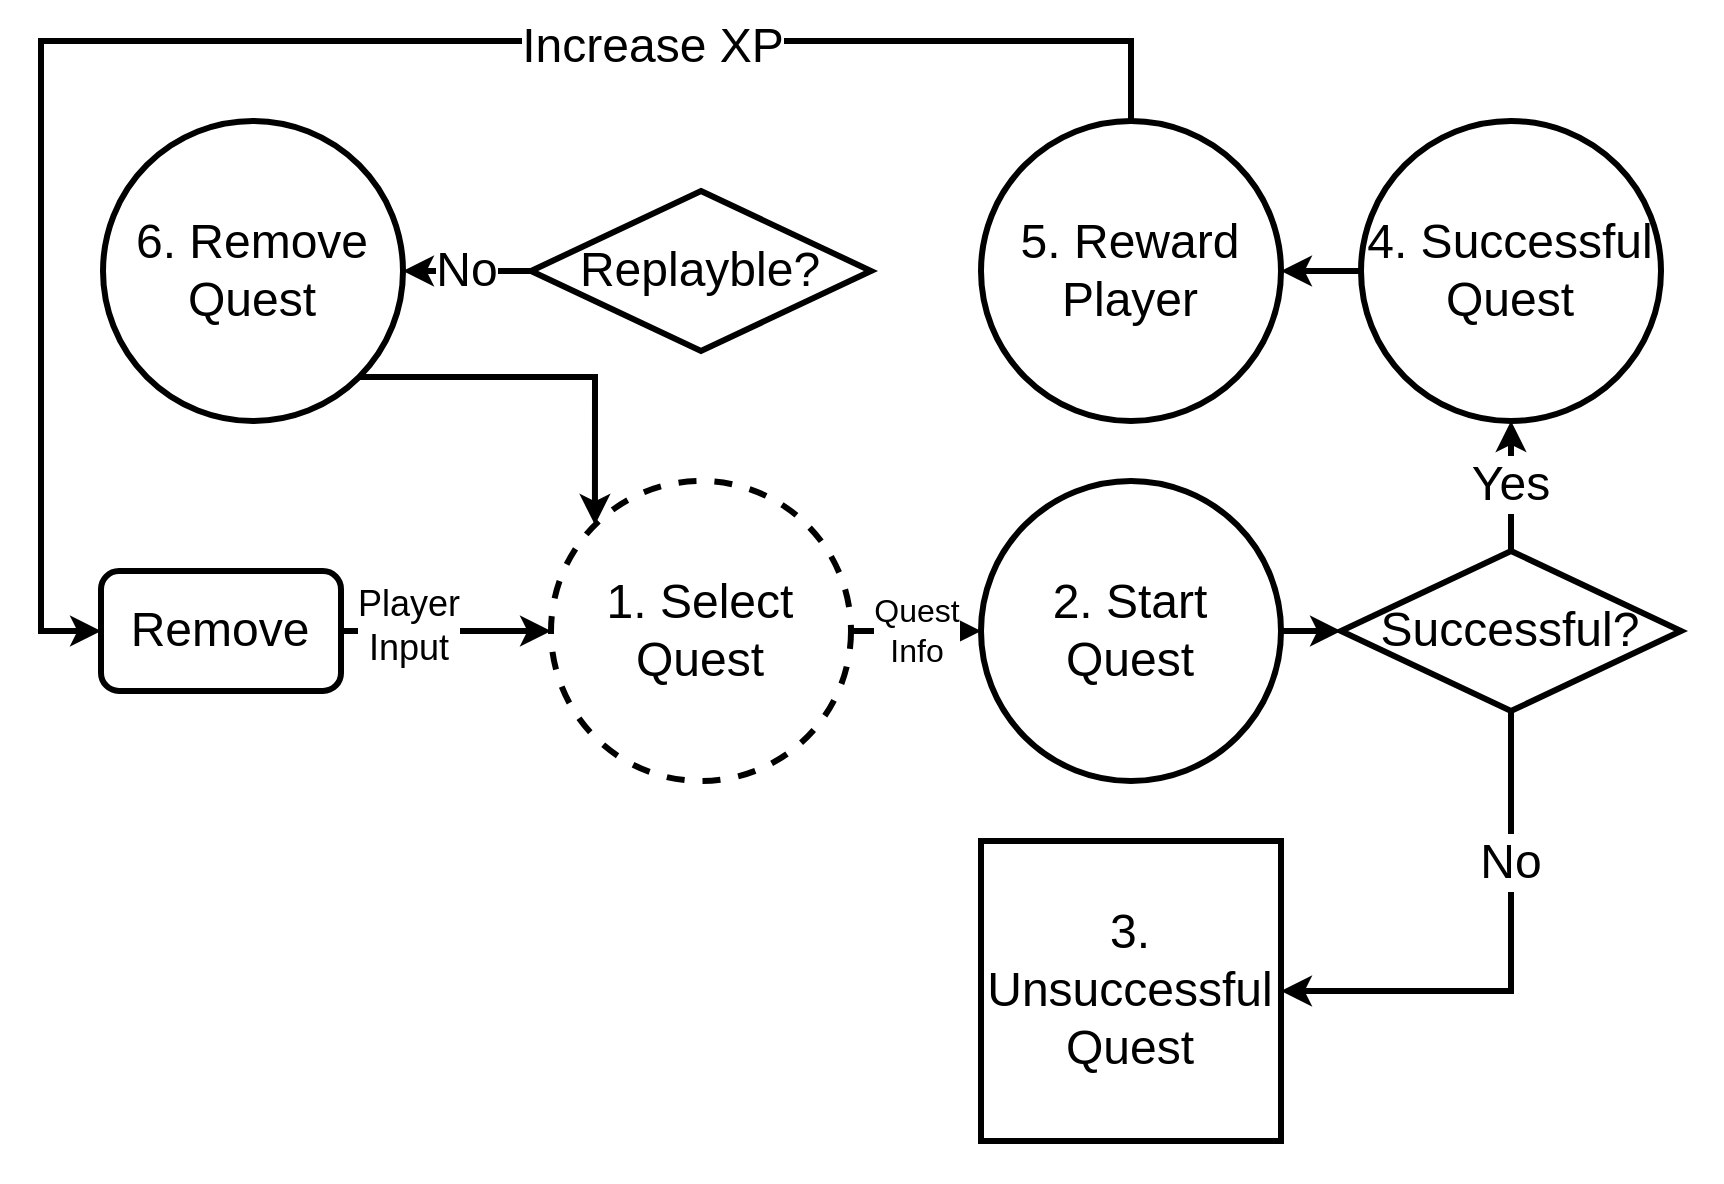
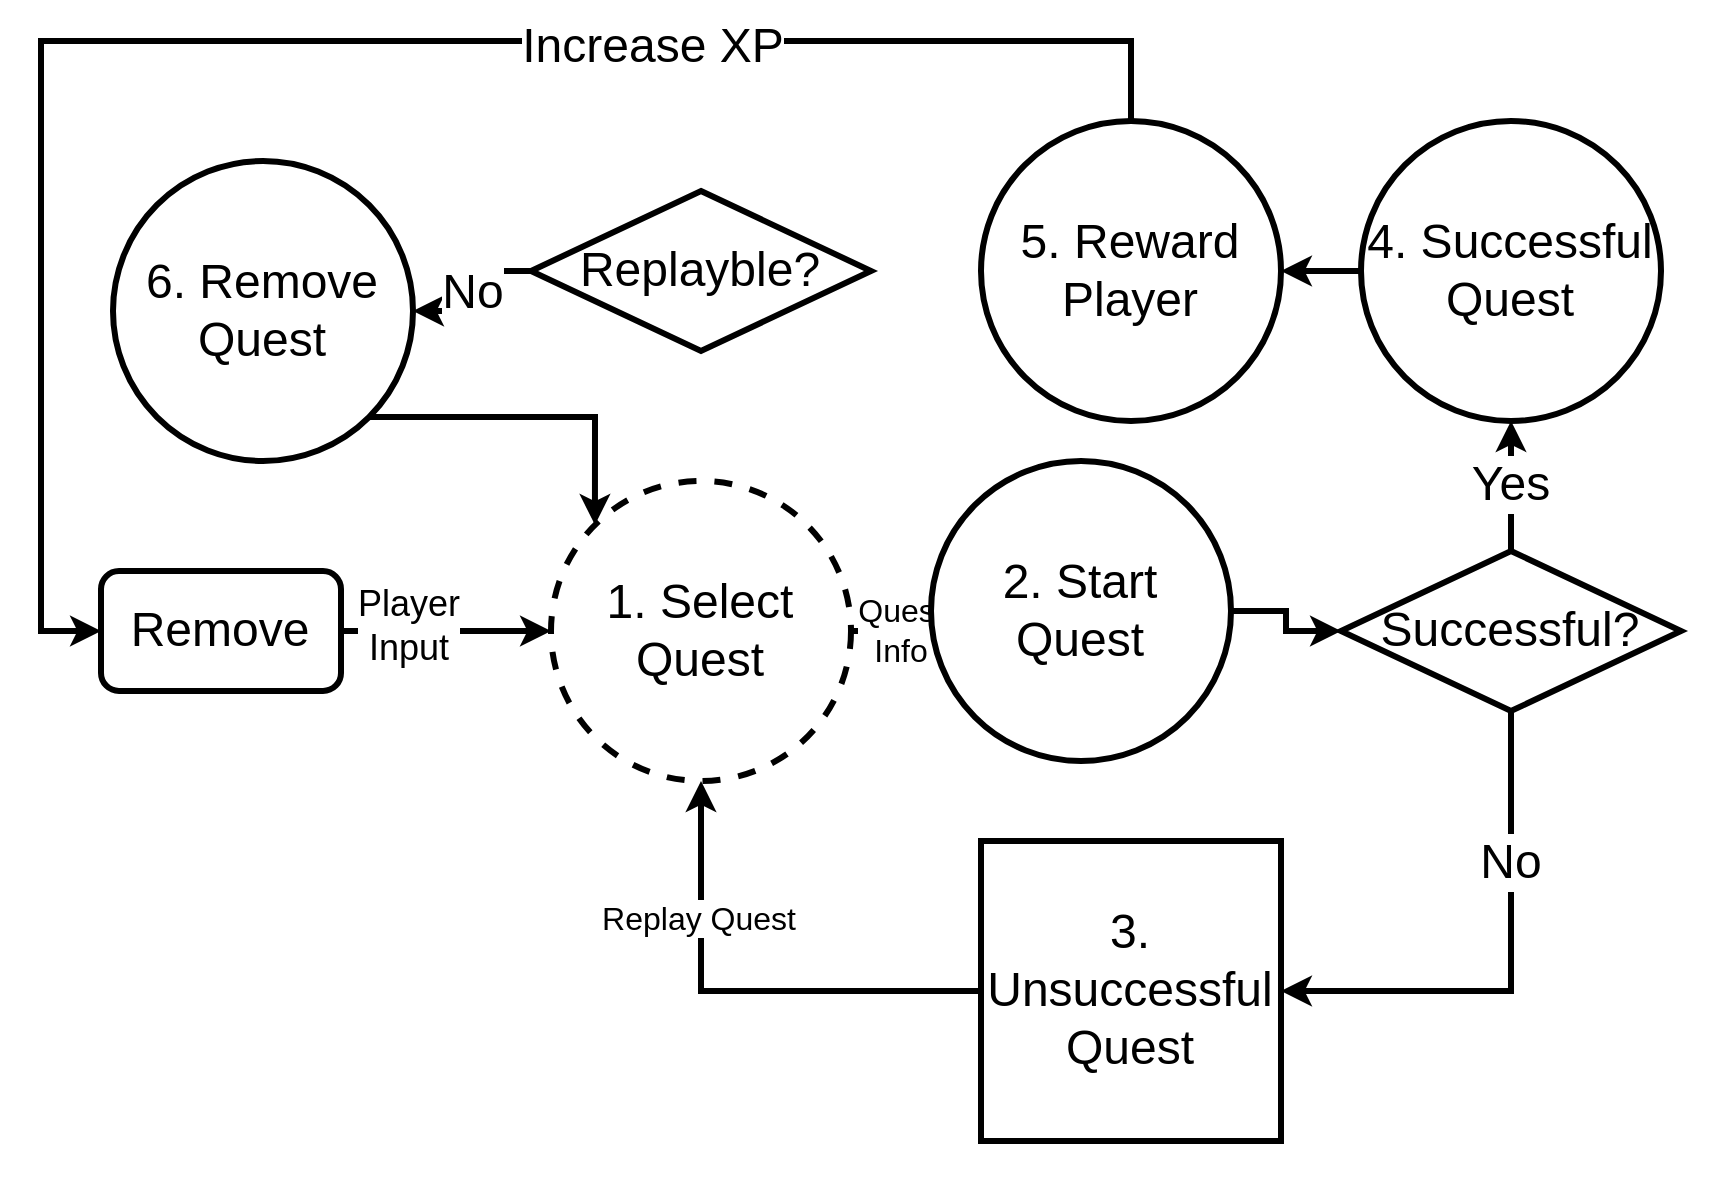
node "6. Remove Quest": moved (253, 271) -> (263, 311)
node "2. Start Quest": moved (1131, 631) -> (1081, 611)
edge "3. Unsuccessful Quest" -> "1. Select Quest": added, label "Replay Quest"
